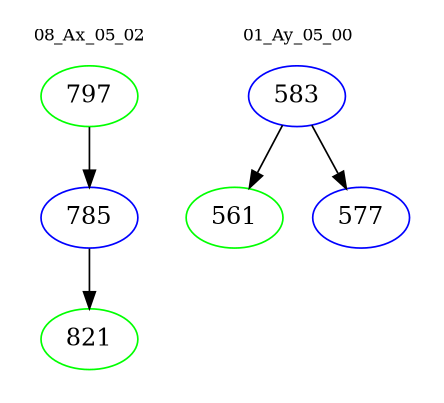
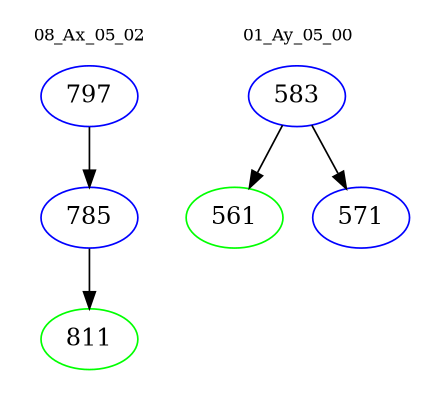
node "797": color green -> blue
node "577": label "577" -> "571"
node "821": label "821" -> "811"
